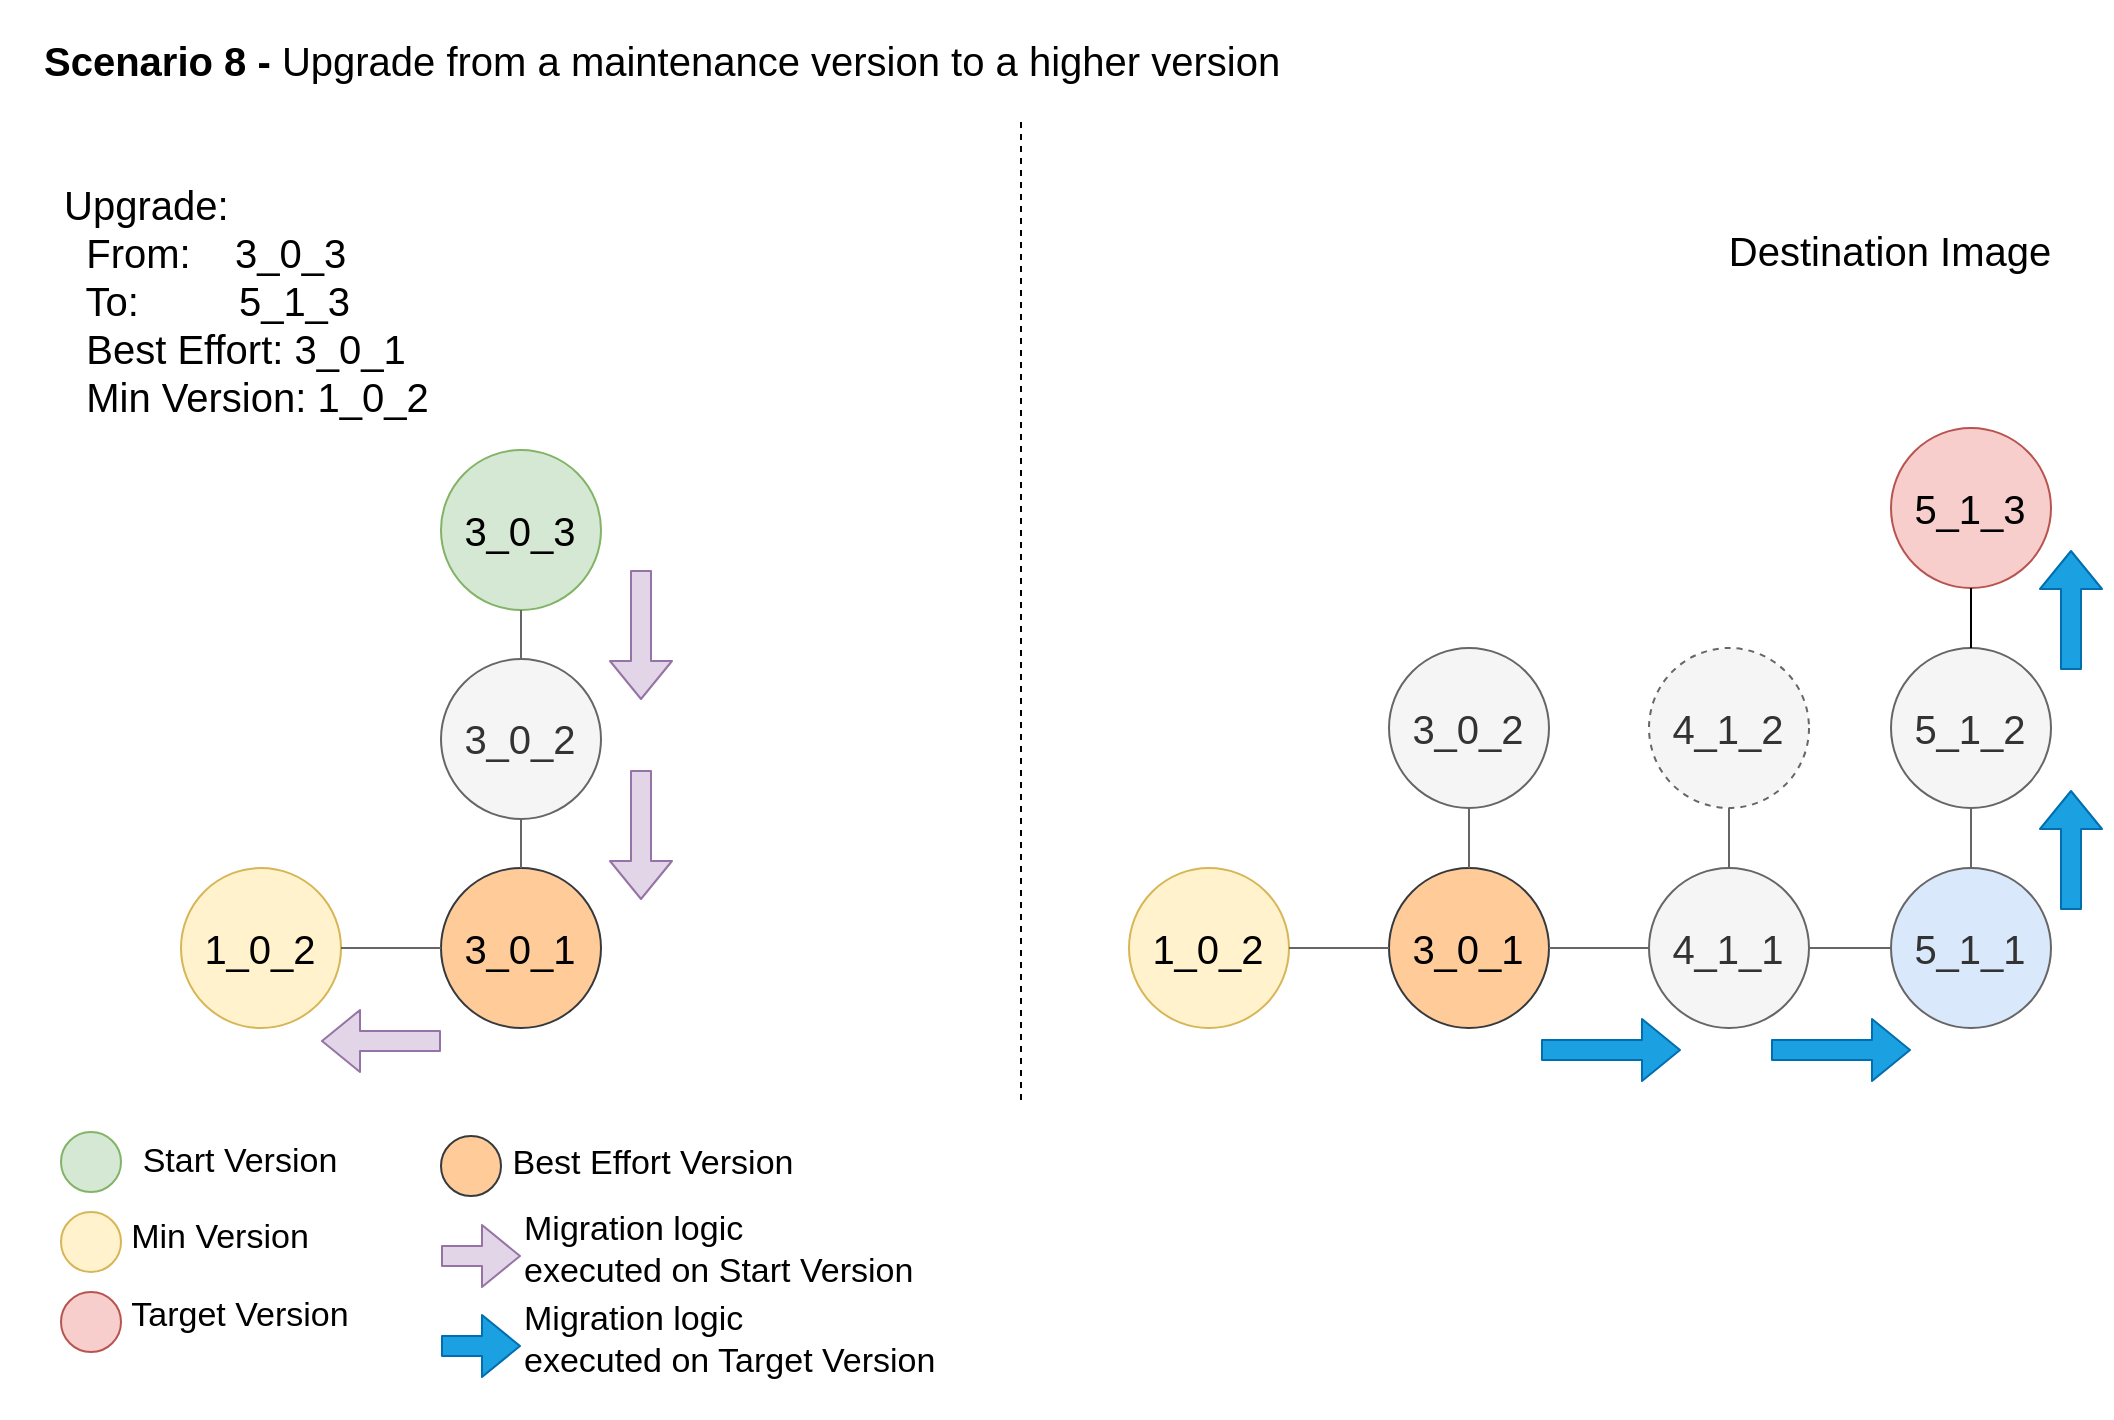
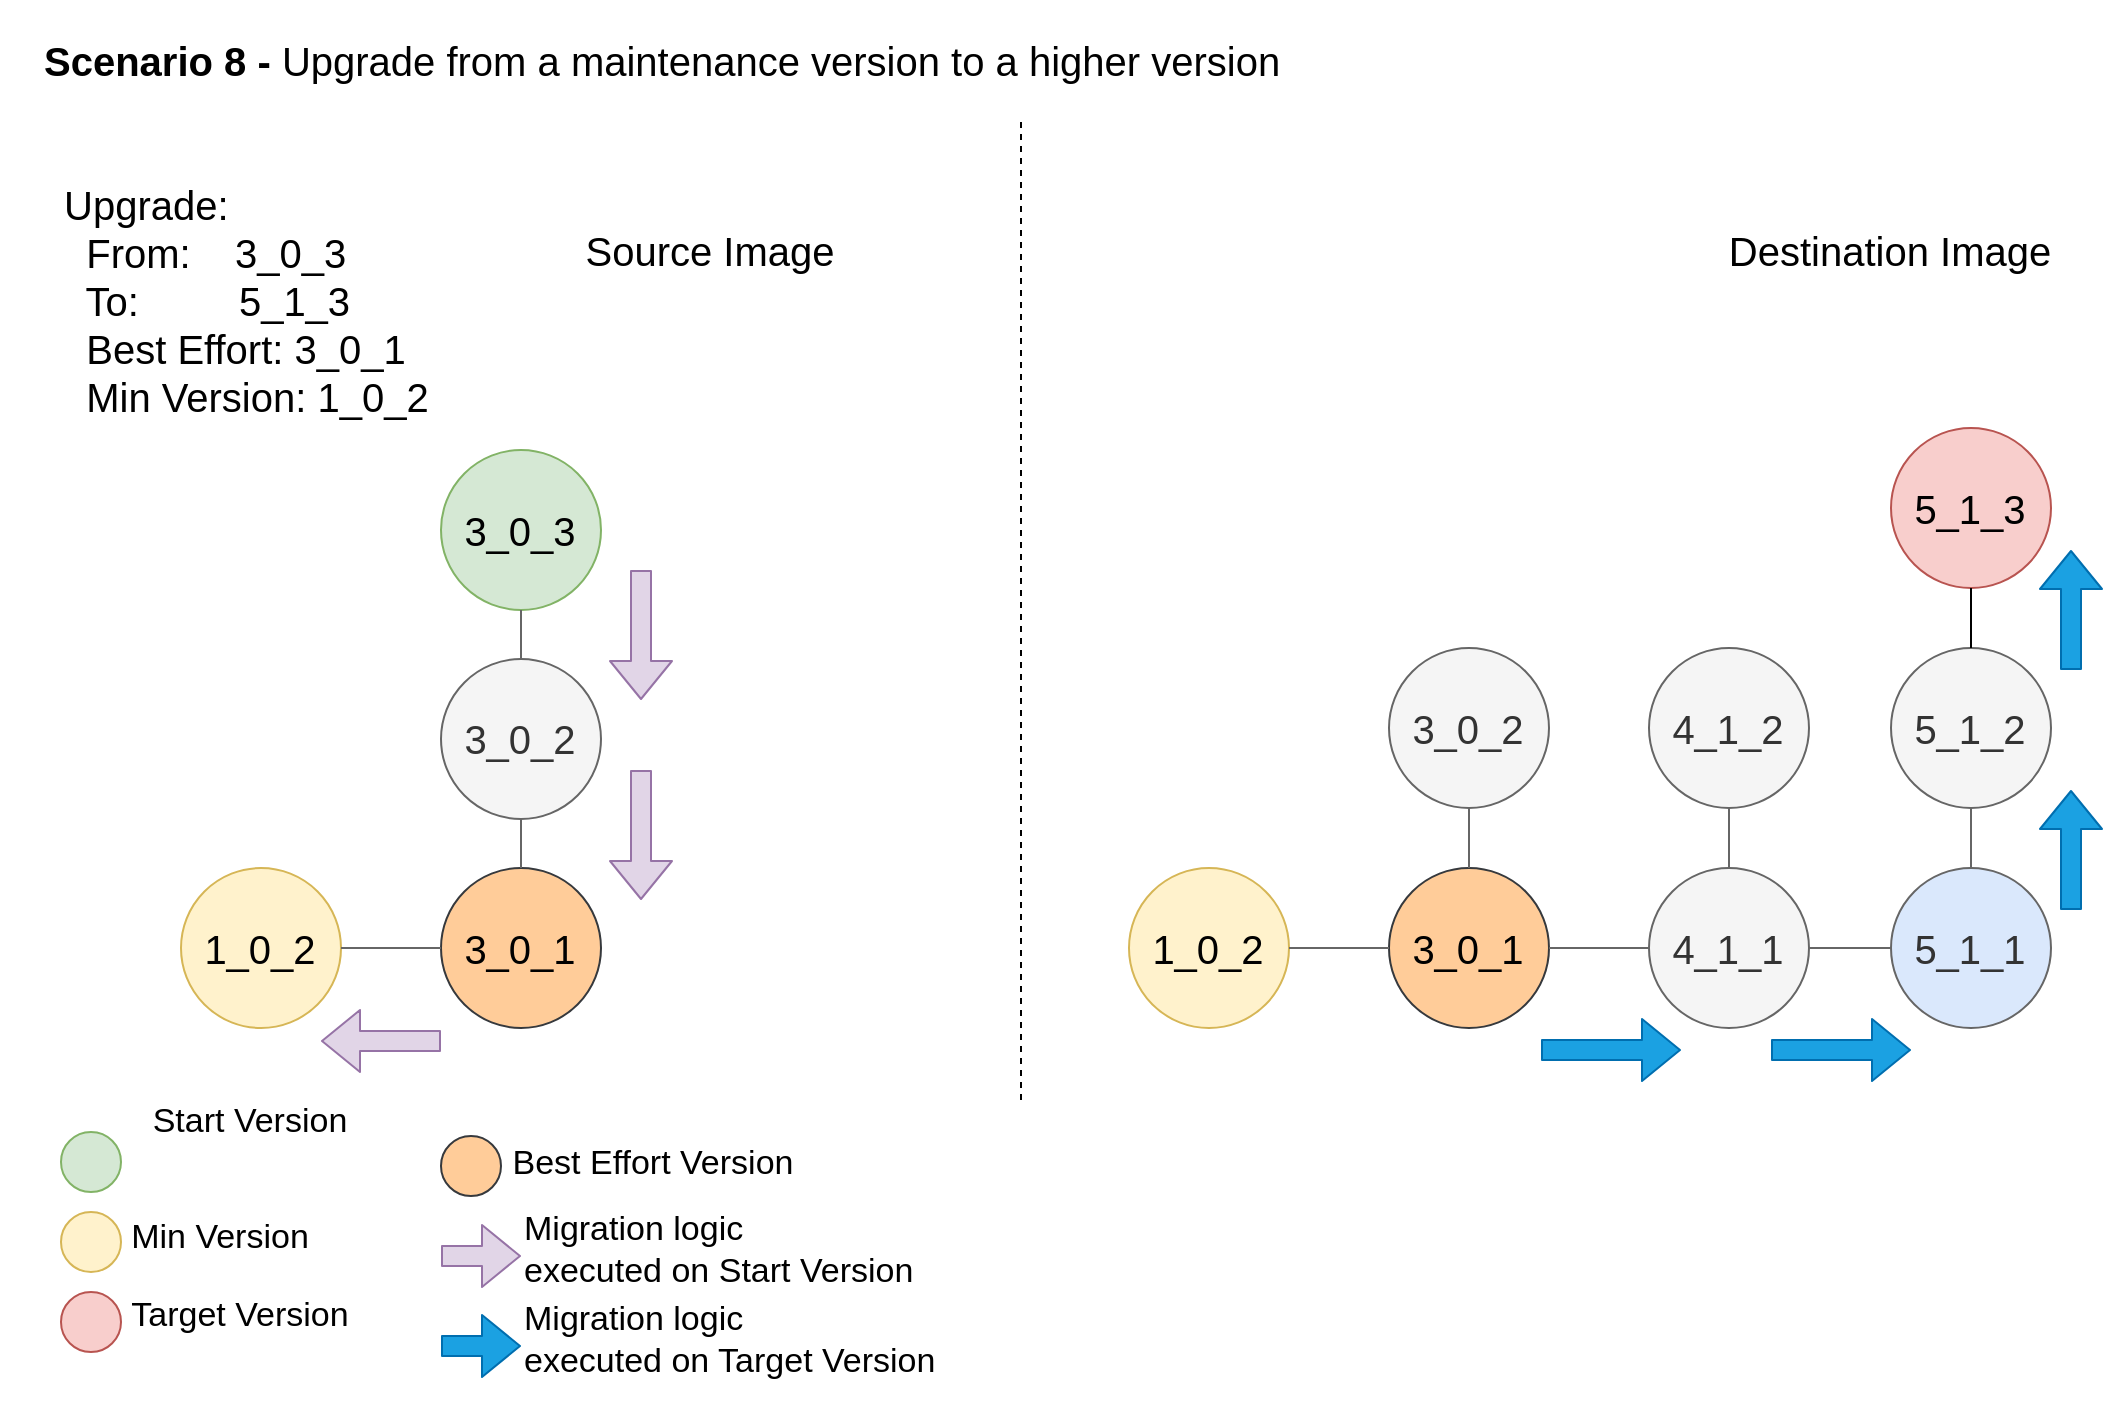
node "Source Image": added
node "4_1_2": style dashed -> solid
node "Start Version": moved (241, 1163) -> (251, 1123)
